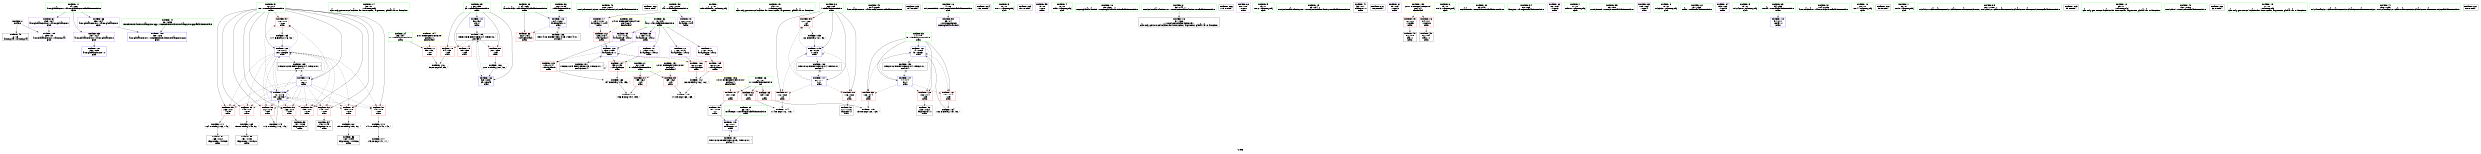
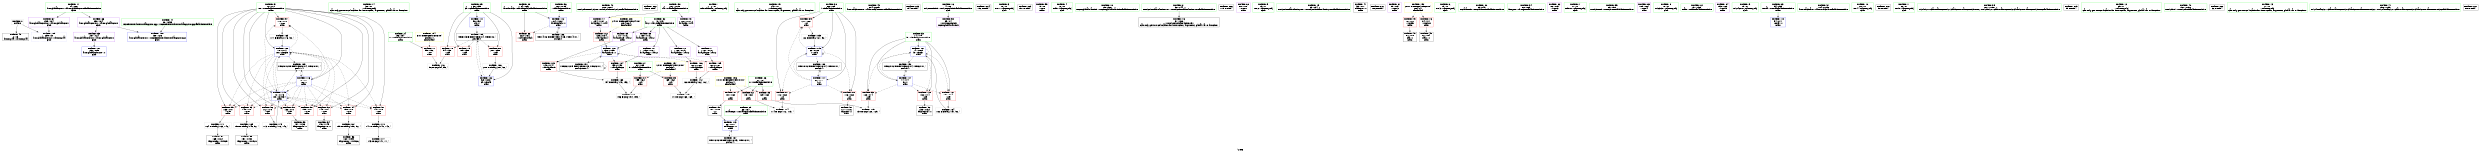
edge "NodeID: 17" -> "NodeID: 65": now "NodeID: 66" -> "NodeID: 65"
node "NodeID: 26": text "ios" -> "main"
